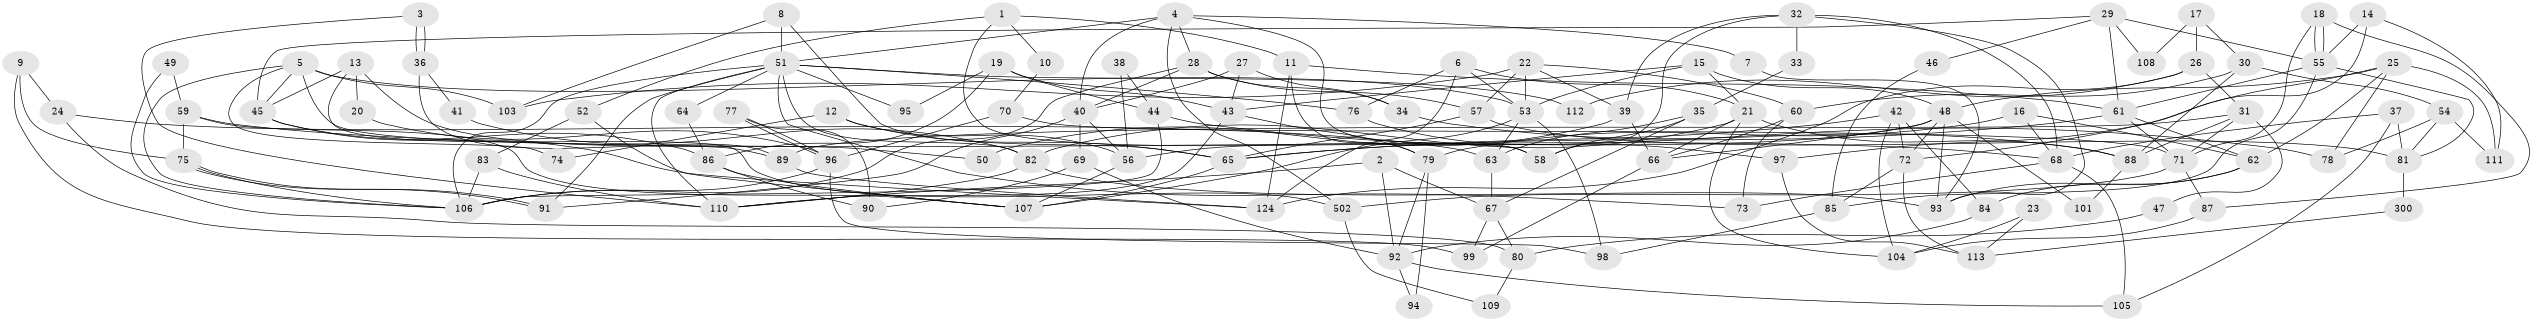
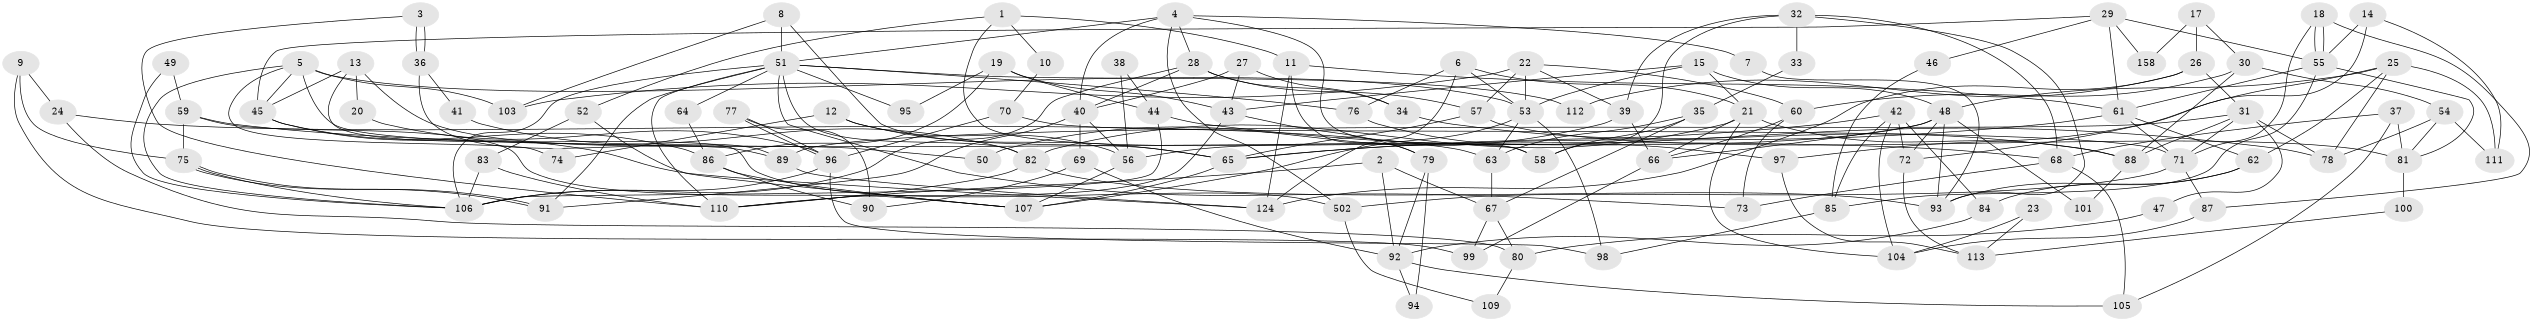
node "108": label "108" -> "158"
node "16": removed
edge "31" -- "78": added
edge "72" -- "85": now "42" -- "85"
node "300": label "300" -> "100"
